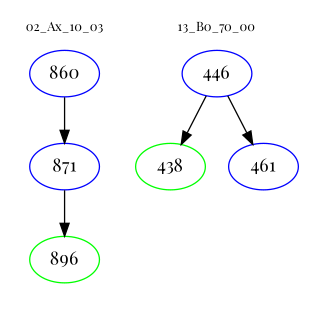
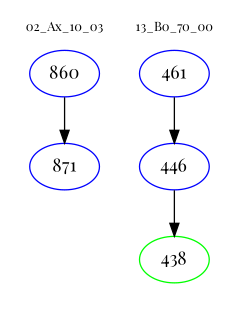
edge "446" -> "461": reversed
node "896": removed
